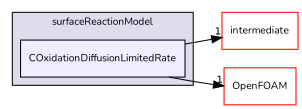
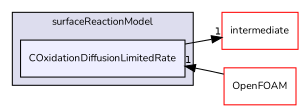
edge "COxidationDiffusionLimitedRate" -> "OpenFOAM": reversed
